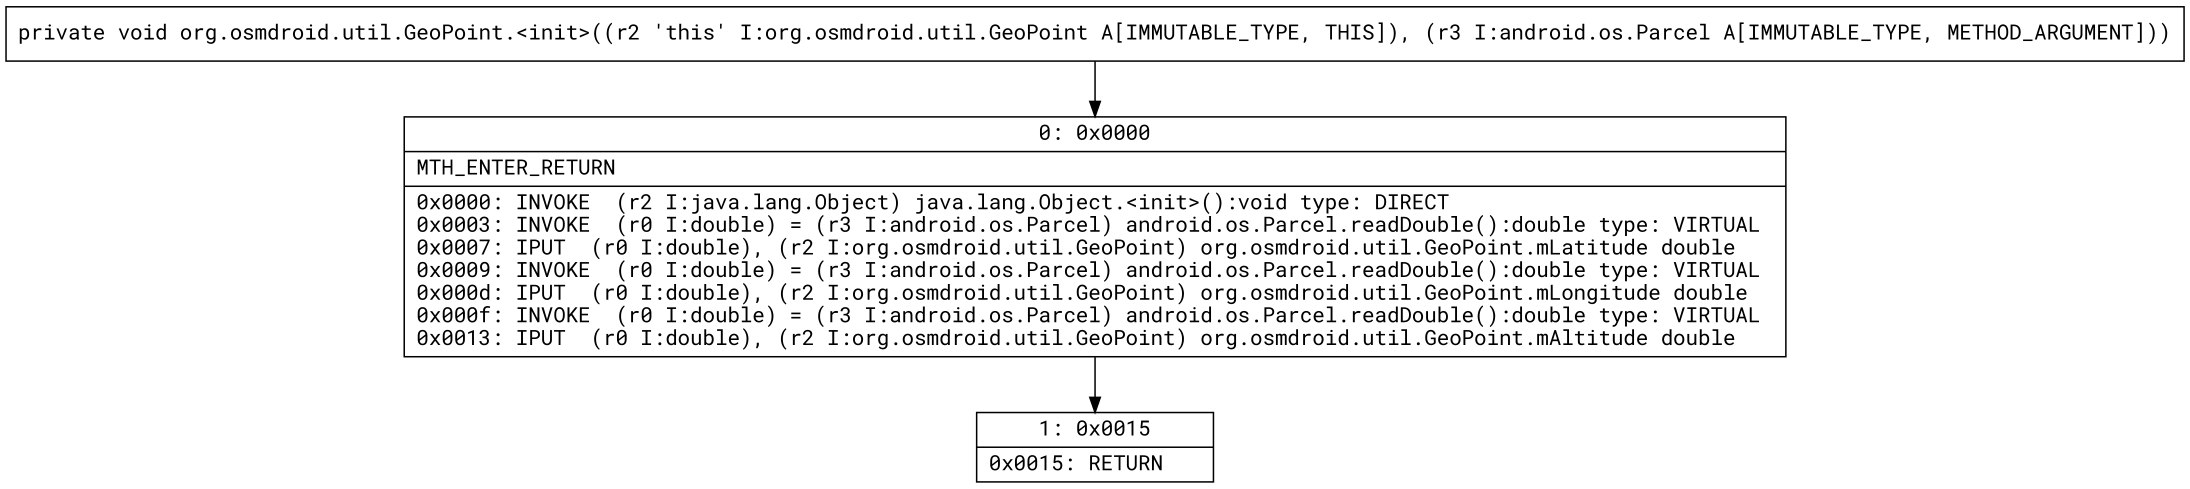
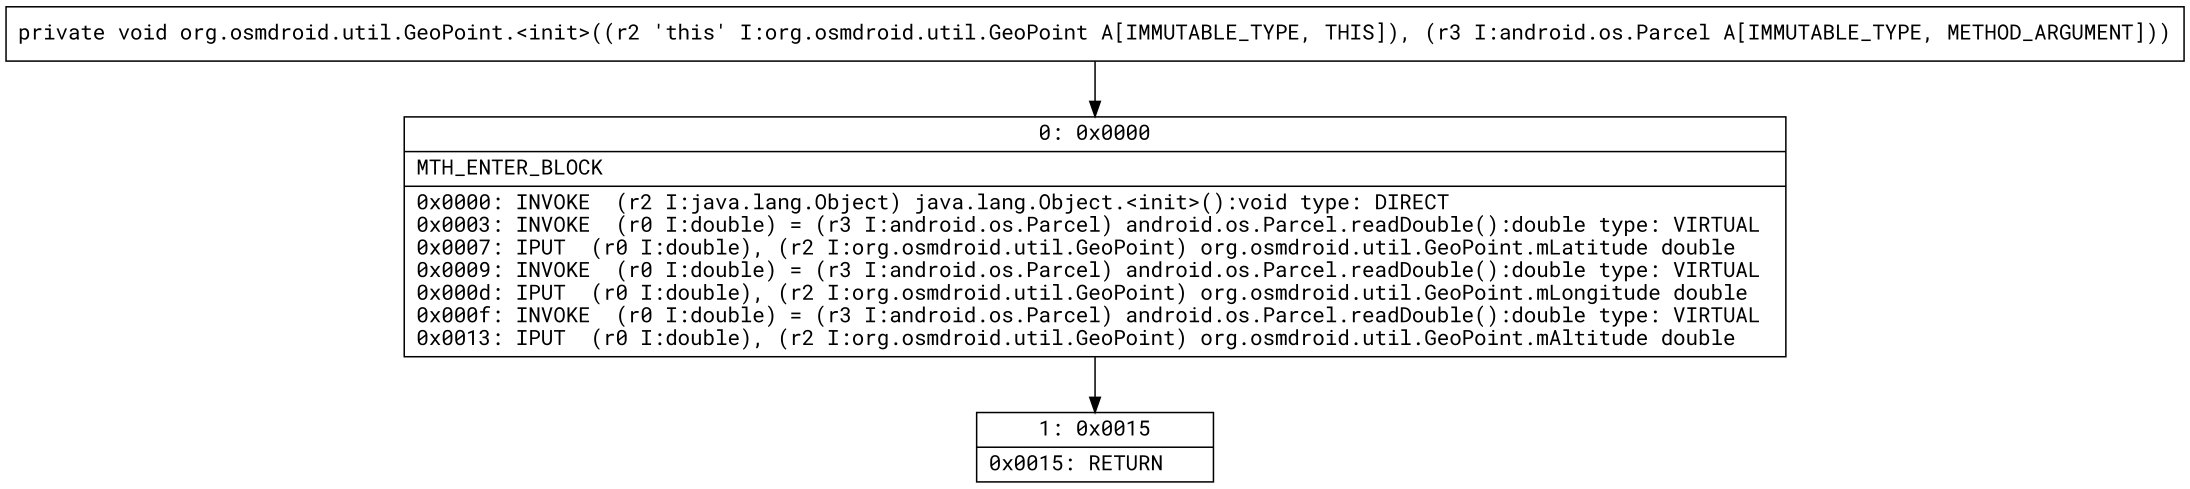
node "0: 0x0000": text "MTH_ENTER_RETURN" -> "MTH_ENTER_BLOCK"
